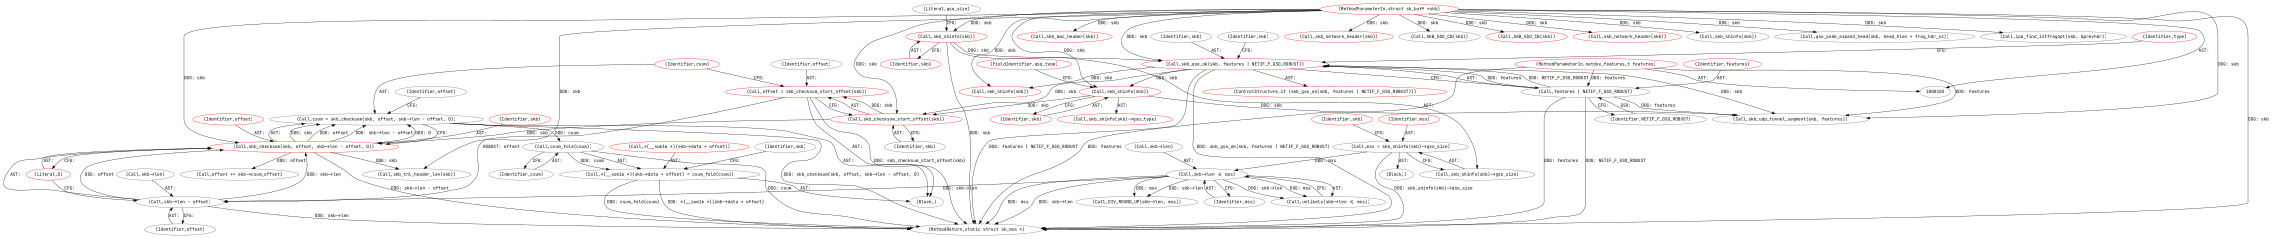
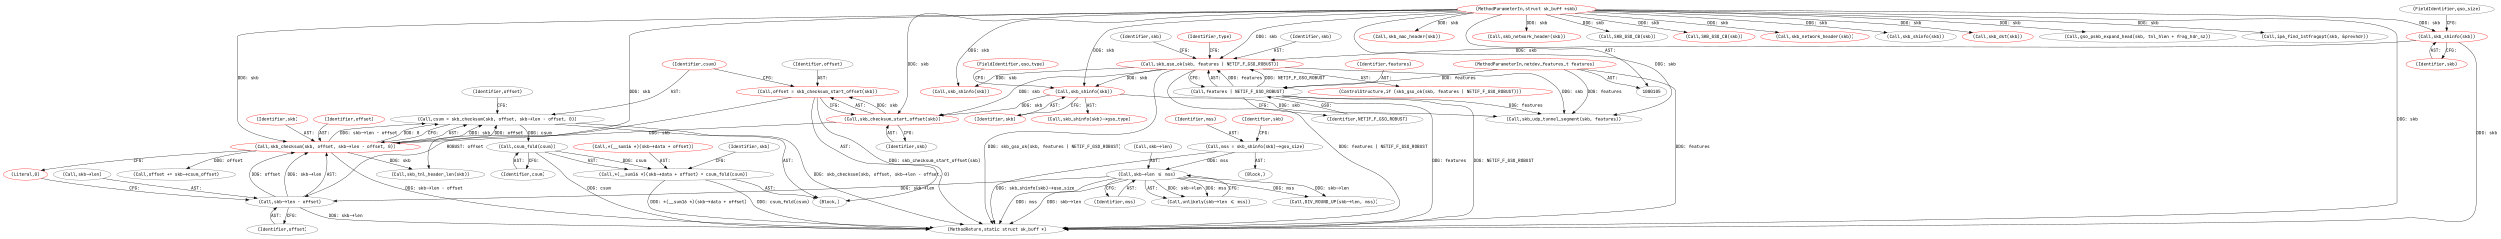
node "(Literal,gso_size)": label "(Literal,gso_size)" -> "(FieldIdentifier,gso_size)"
node "(Call,gso_pskb_expand_head(skb, head_hlen + frag_hdr_sz))": label "(Call,gso_pskb_expand_head(skb, head_hlen + frag_hdr_sz))" -> "(Call,gso_pskb_expand_head(skb, tnl_hlen + frag_hdr_sz))"
node "(Call,skb_dst(skb))": added
edge "(Literal,0)" -> "(Call,skb_checksum(skb, offset, skb->len - offset, 0))": removed, label "AST:"
node "(Call,skb_shinfo(skb)->gso_size)": removed
node "(MethodReturn,static struct sk_mss *)": label "(MethodReturn,static struct sk_mss *)" -> "(MethodReturn,static struct sk_buff *)"
